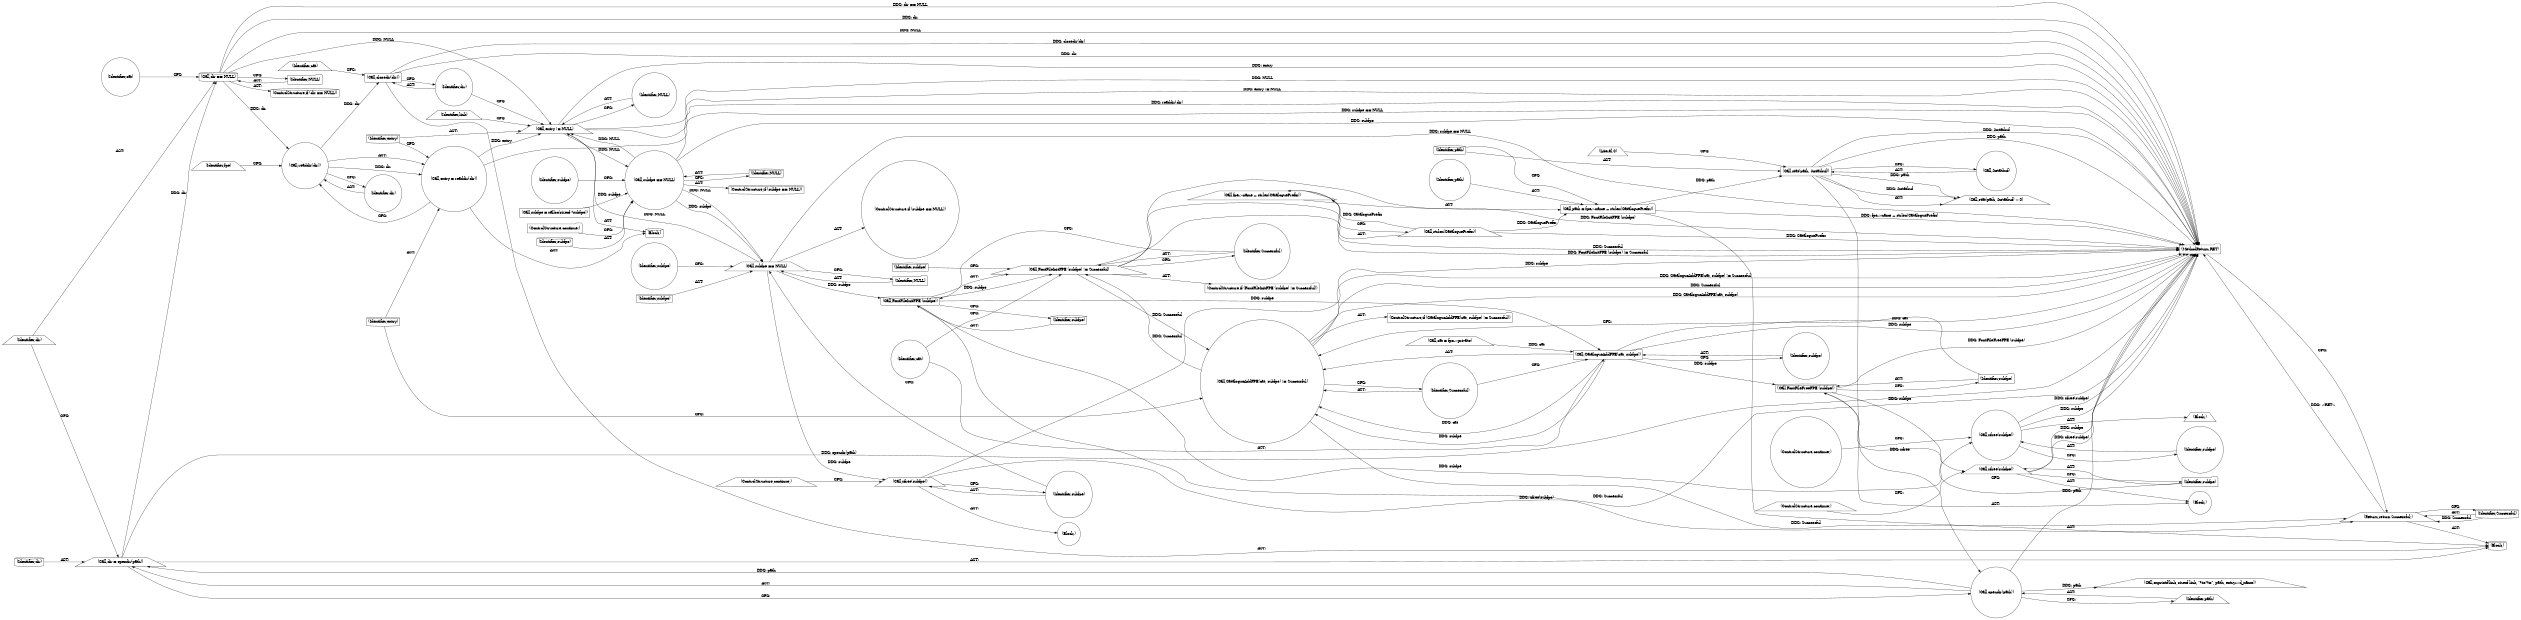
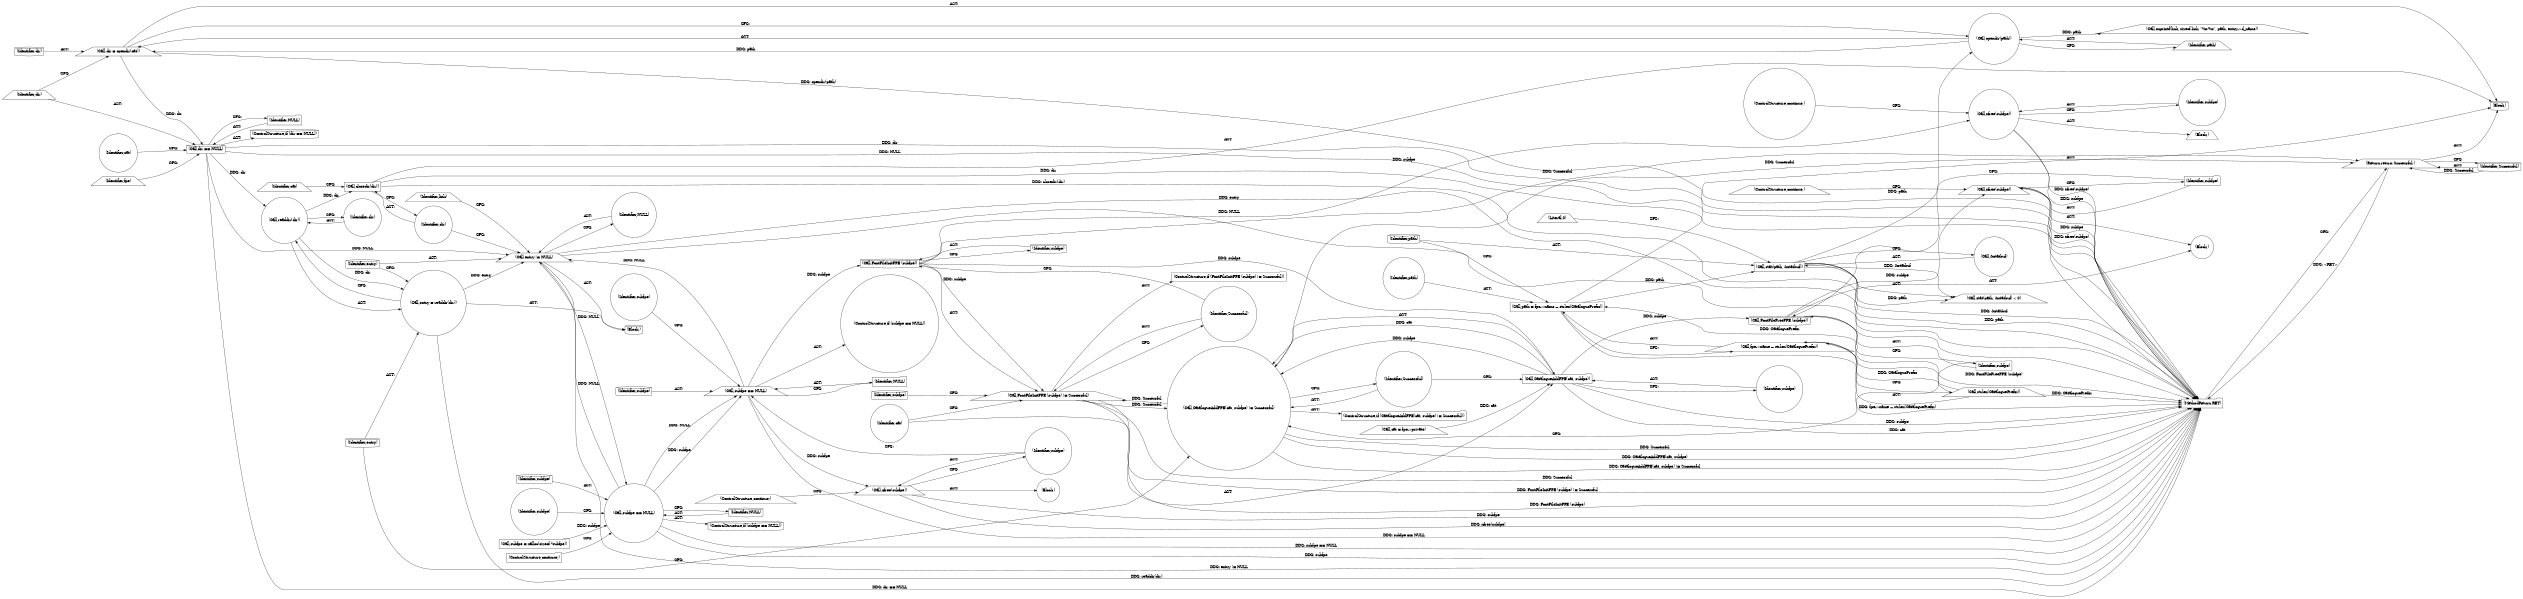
edge "(Identifier,fpe)" -> "(Call,readdir(dir))": now "(Identifier,fpe)" -> "(Call,dir == NULL)"
edge "(Call,path = fpe->name + strlen(CataloguePrefix))" -> "(Call,fpe->name + strlen(CataloguePrefix))": added, label "CFG:"
edge "(Call,opendir(path))" -> "(MethodReturn,RET)": removed, label "DDG: path"
edge "(Call,stat(path, &statbuf))" -> "(Call,opendir(path))": label "DDG: xfree" -> "DDG: path"
node "(Call,dir = opendir(path))": label "(Call,dir = opendir(path))" -> "(Call,dir = opendir(cat))"
